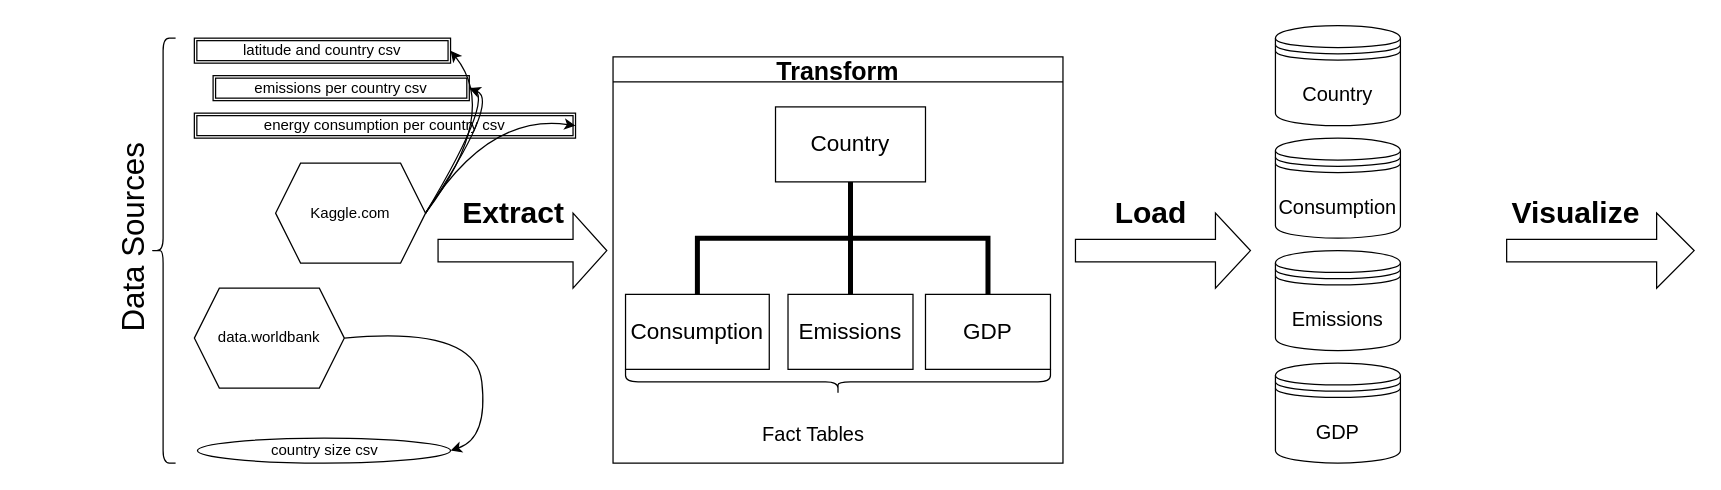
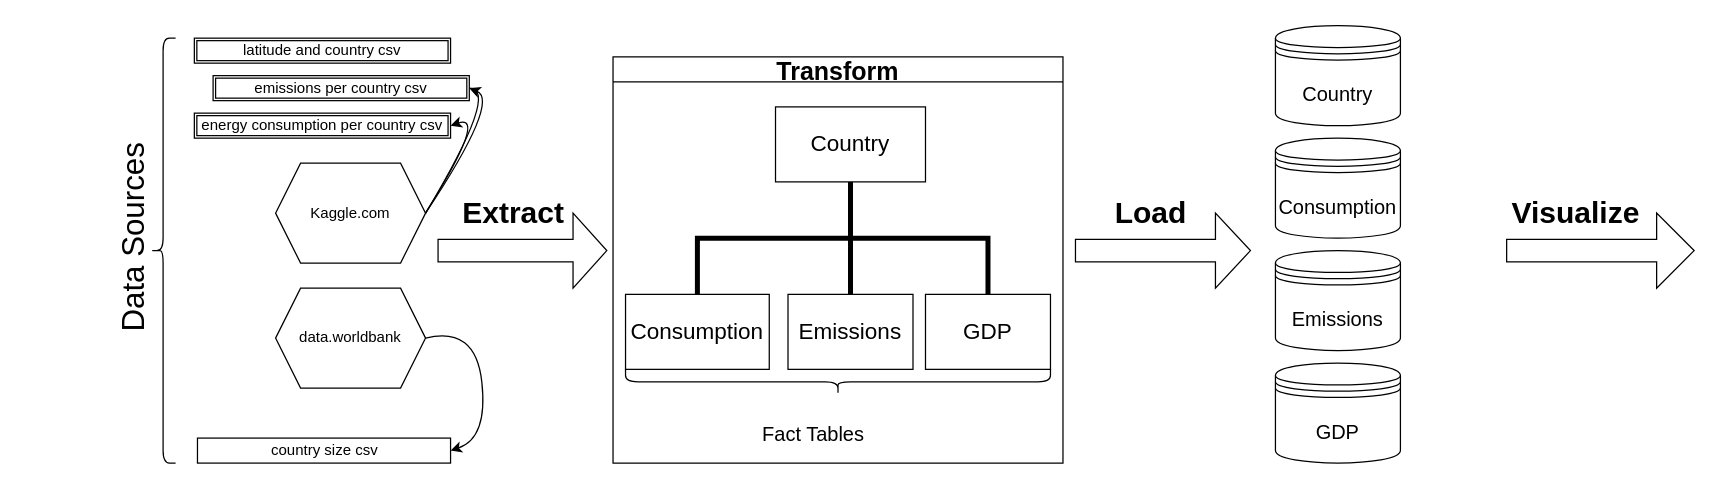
edge "Kaggle.com" -> "latitude and country csv": removed
node "energy consumption per country csv": size 381x25 -> 256x25
node "data.worldbank": moved (269, 338) -> (351, 338)
node "country size csv": shape ellipse -> rectangle
